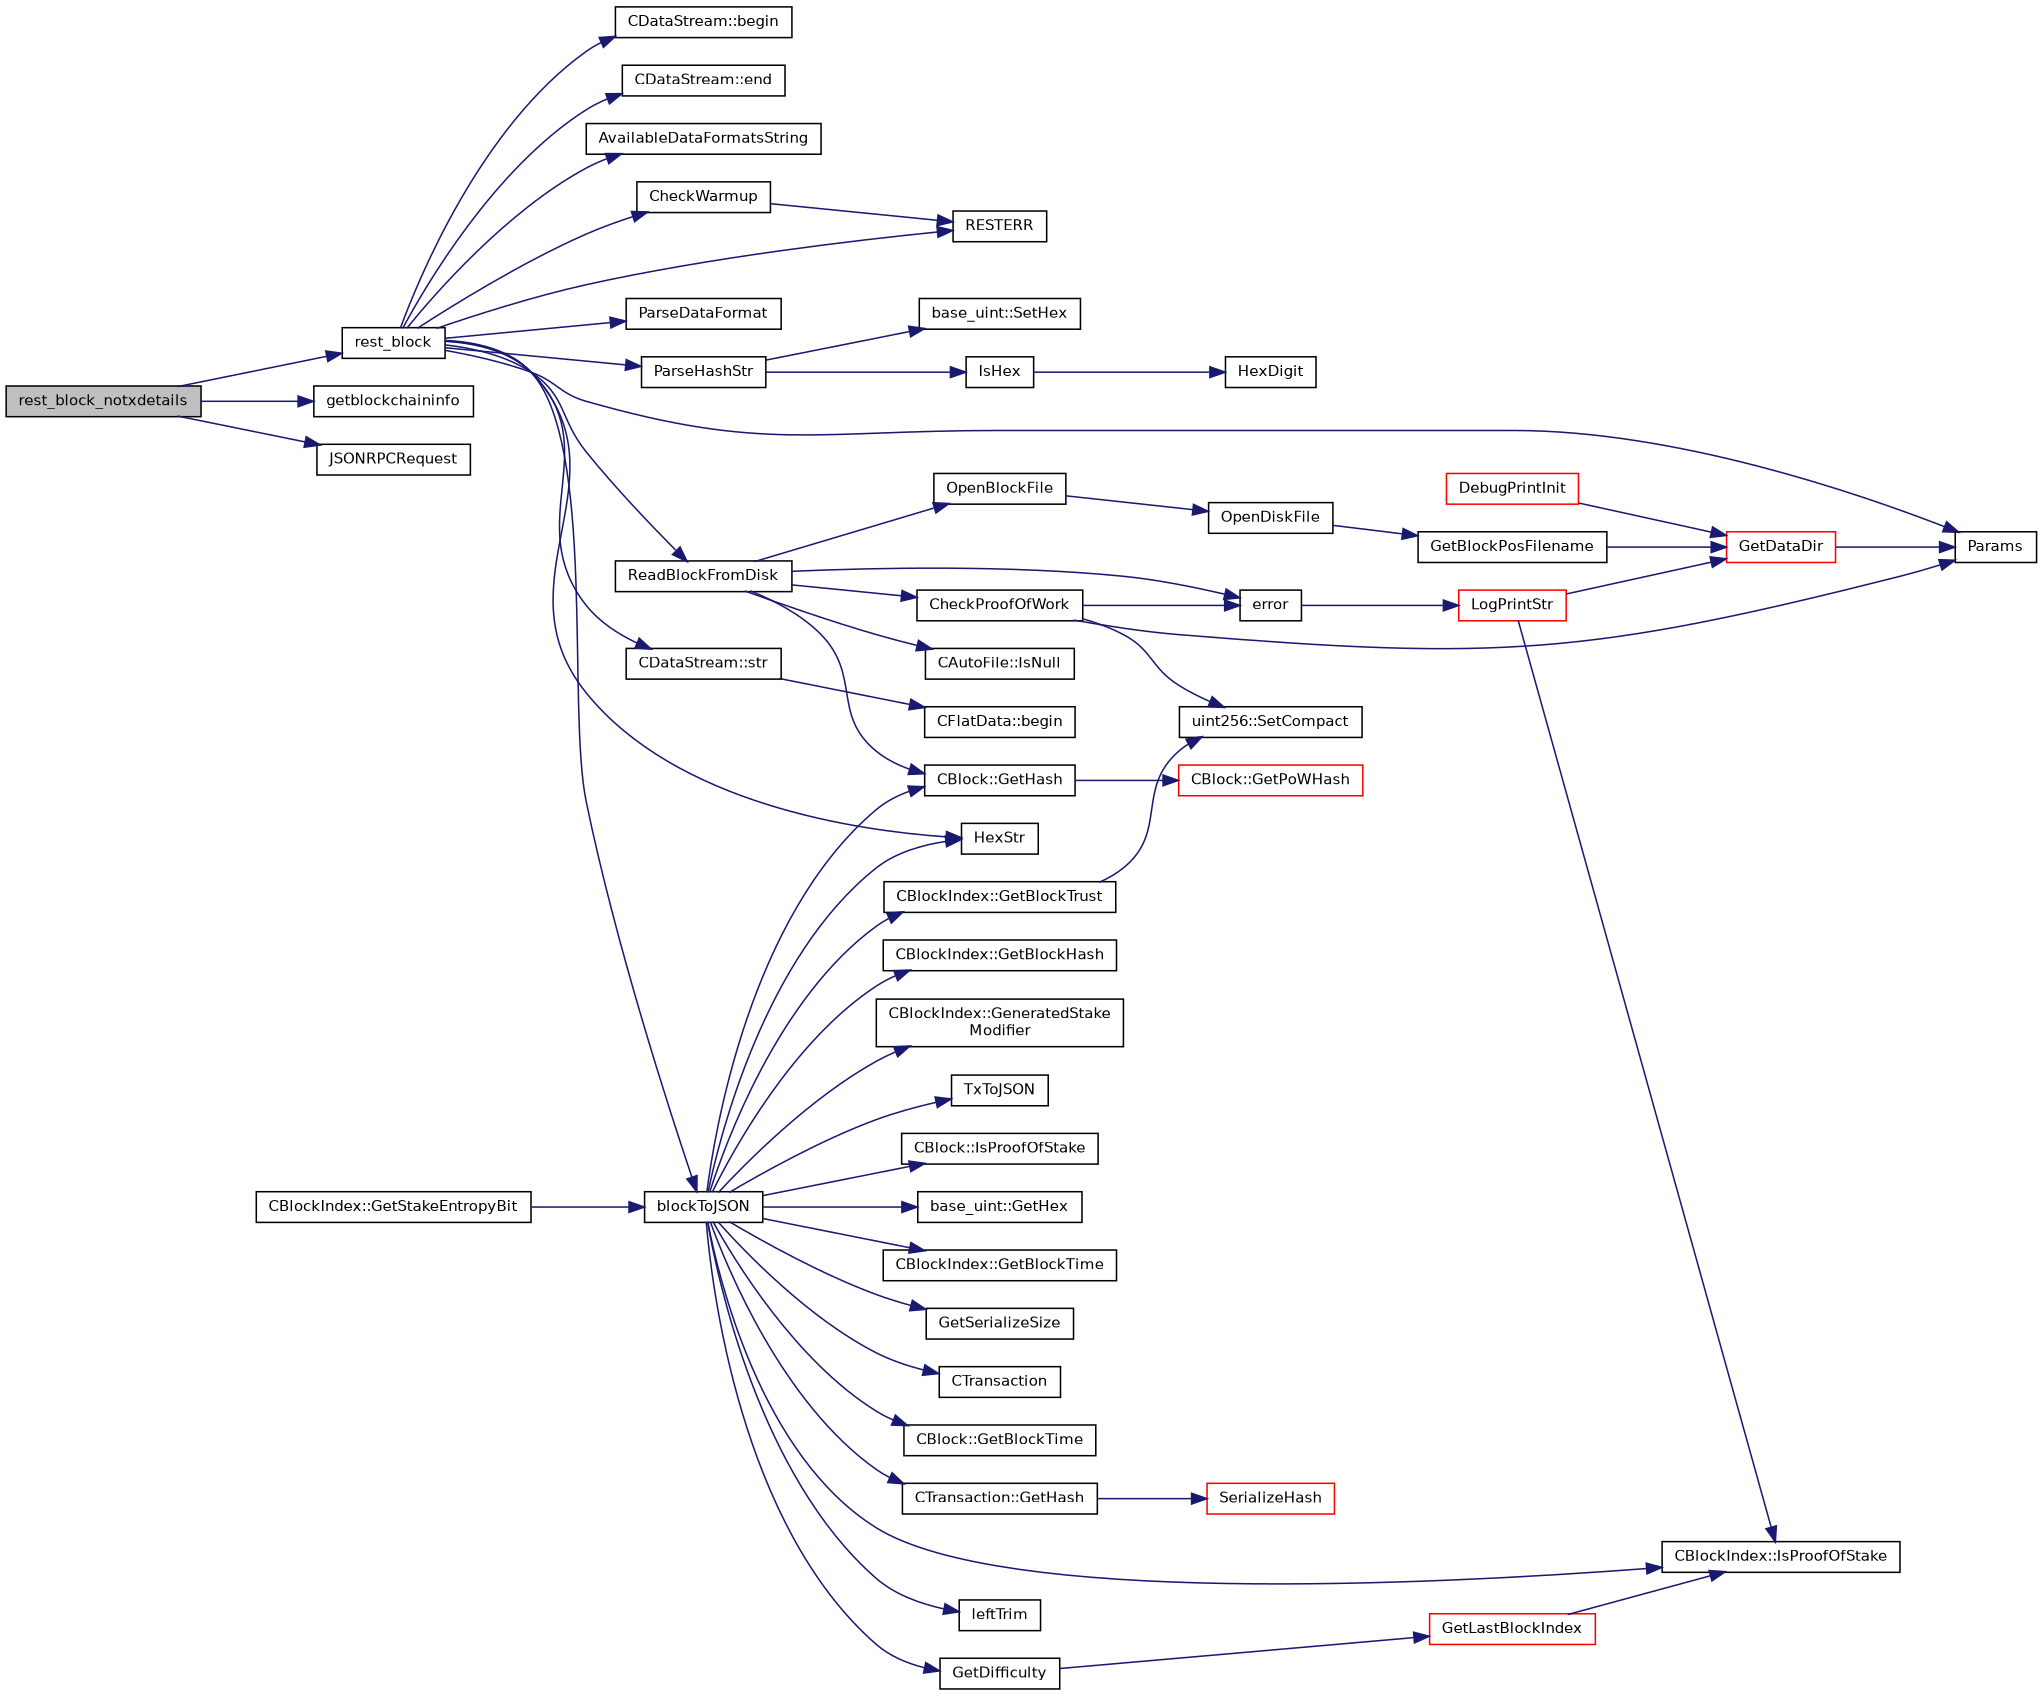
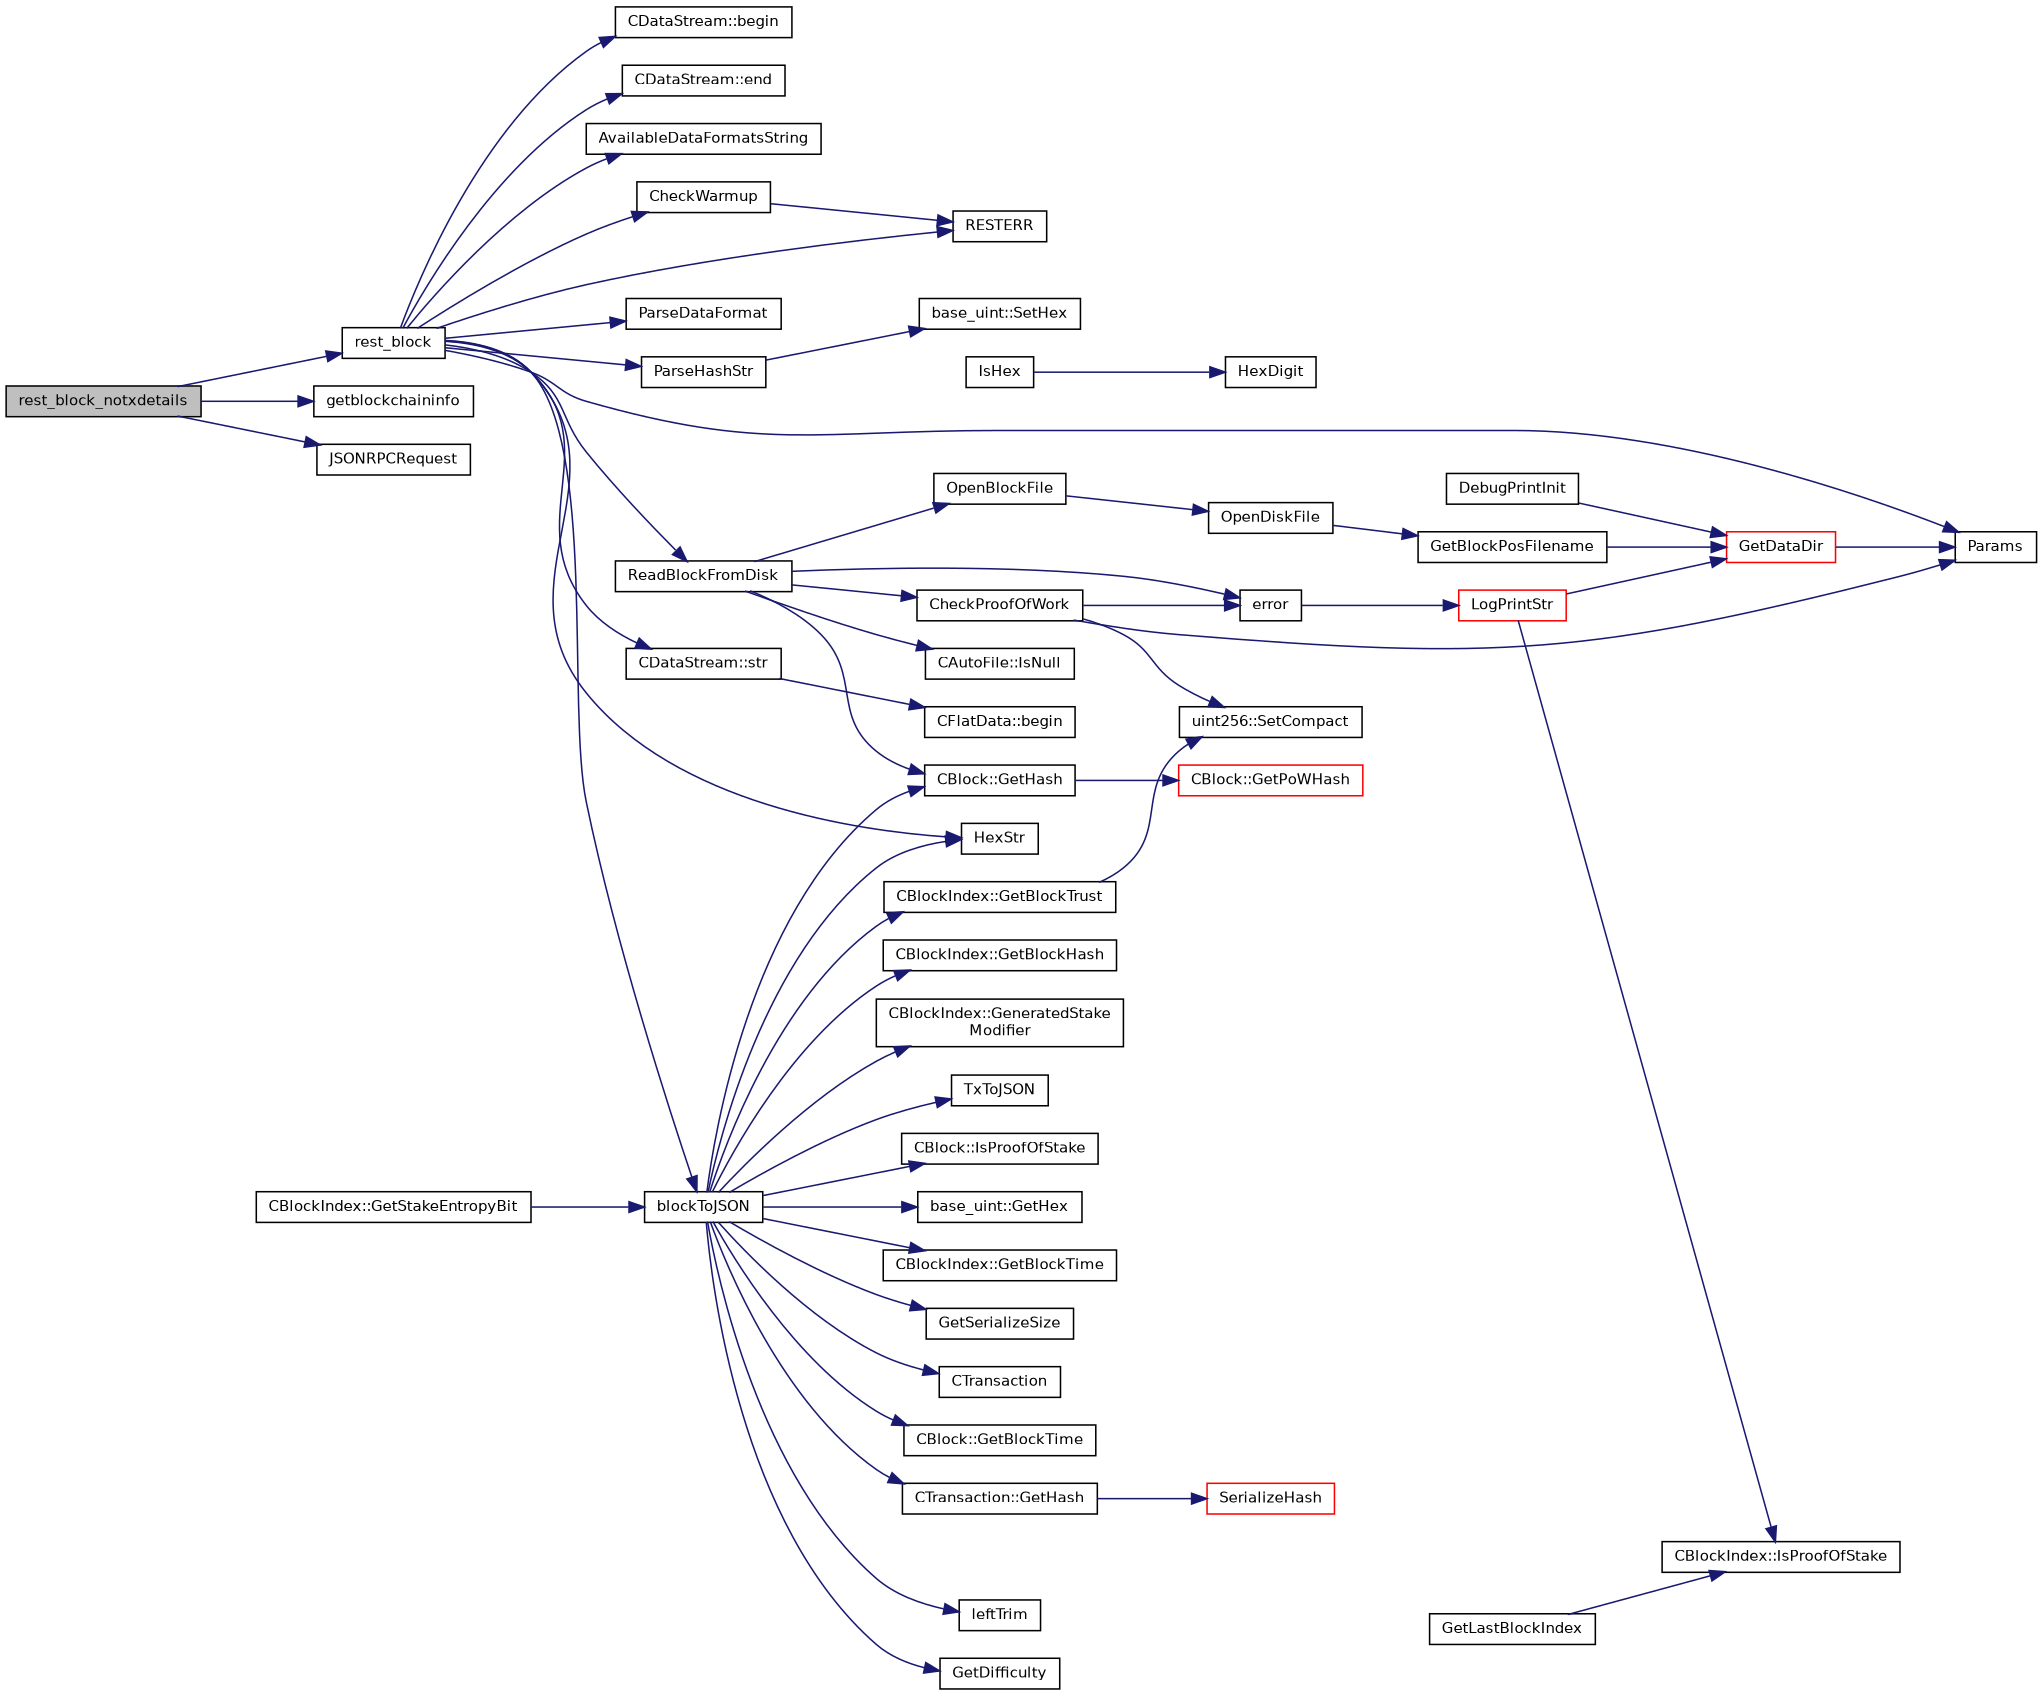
edge "ParseHashStr" -> "IsHex": removed
node "DebugPrintInit": color red -> black
edge "blockToJSON" -> "CBlockIndex::IsProofOfStake": removed
node "GetLastBlockIndex": color red -> black
edge "GetDifficulty" -> "GetLastBlockIndex": removed
